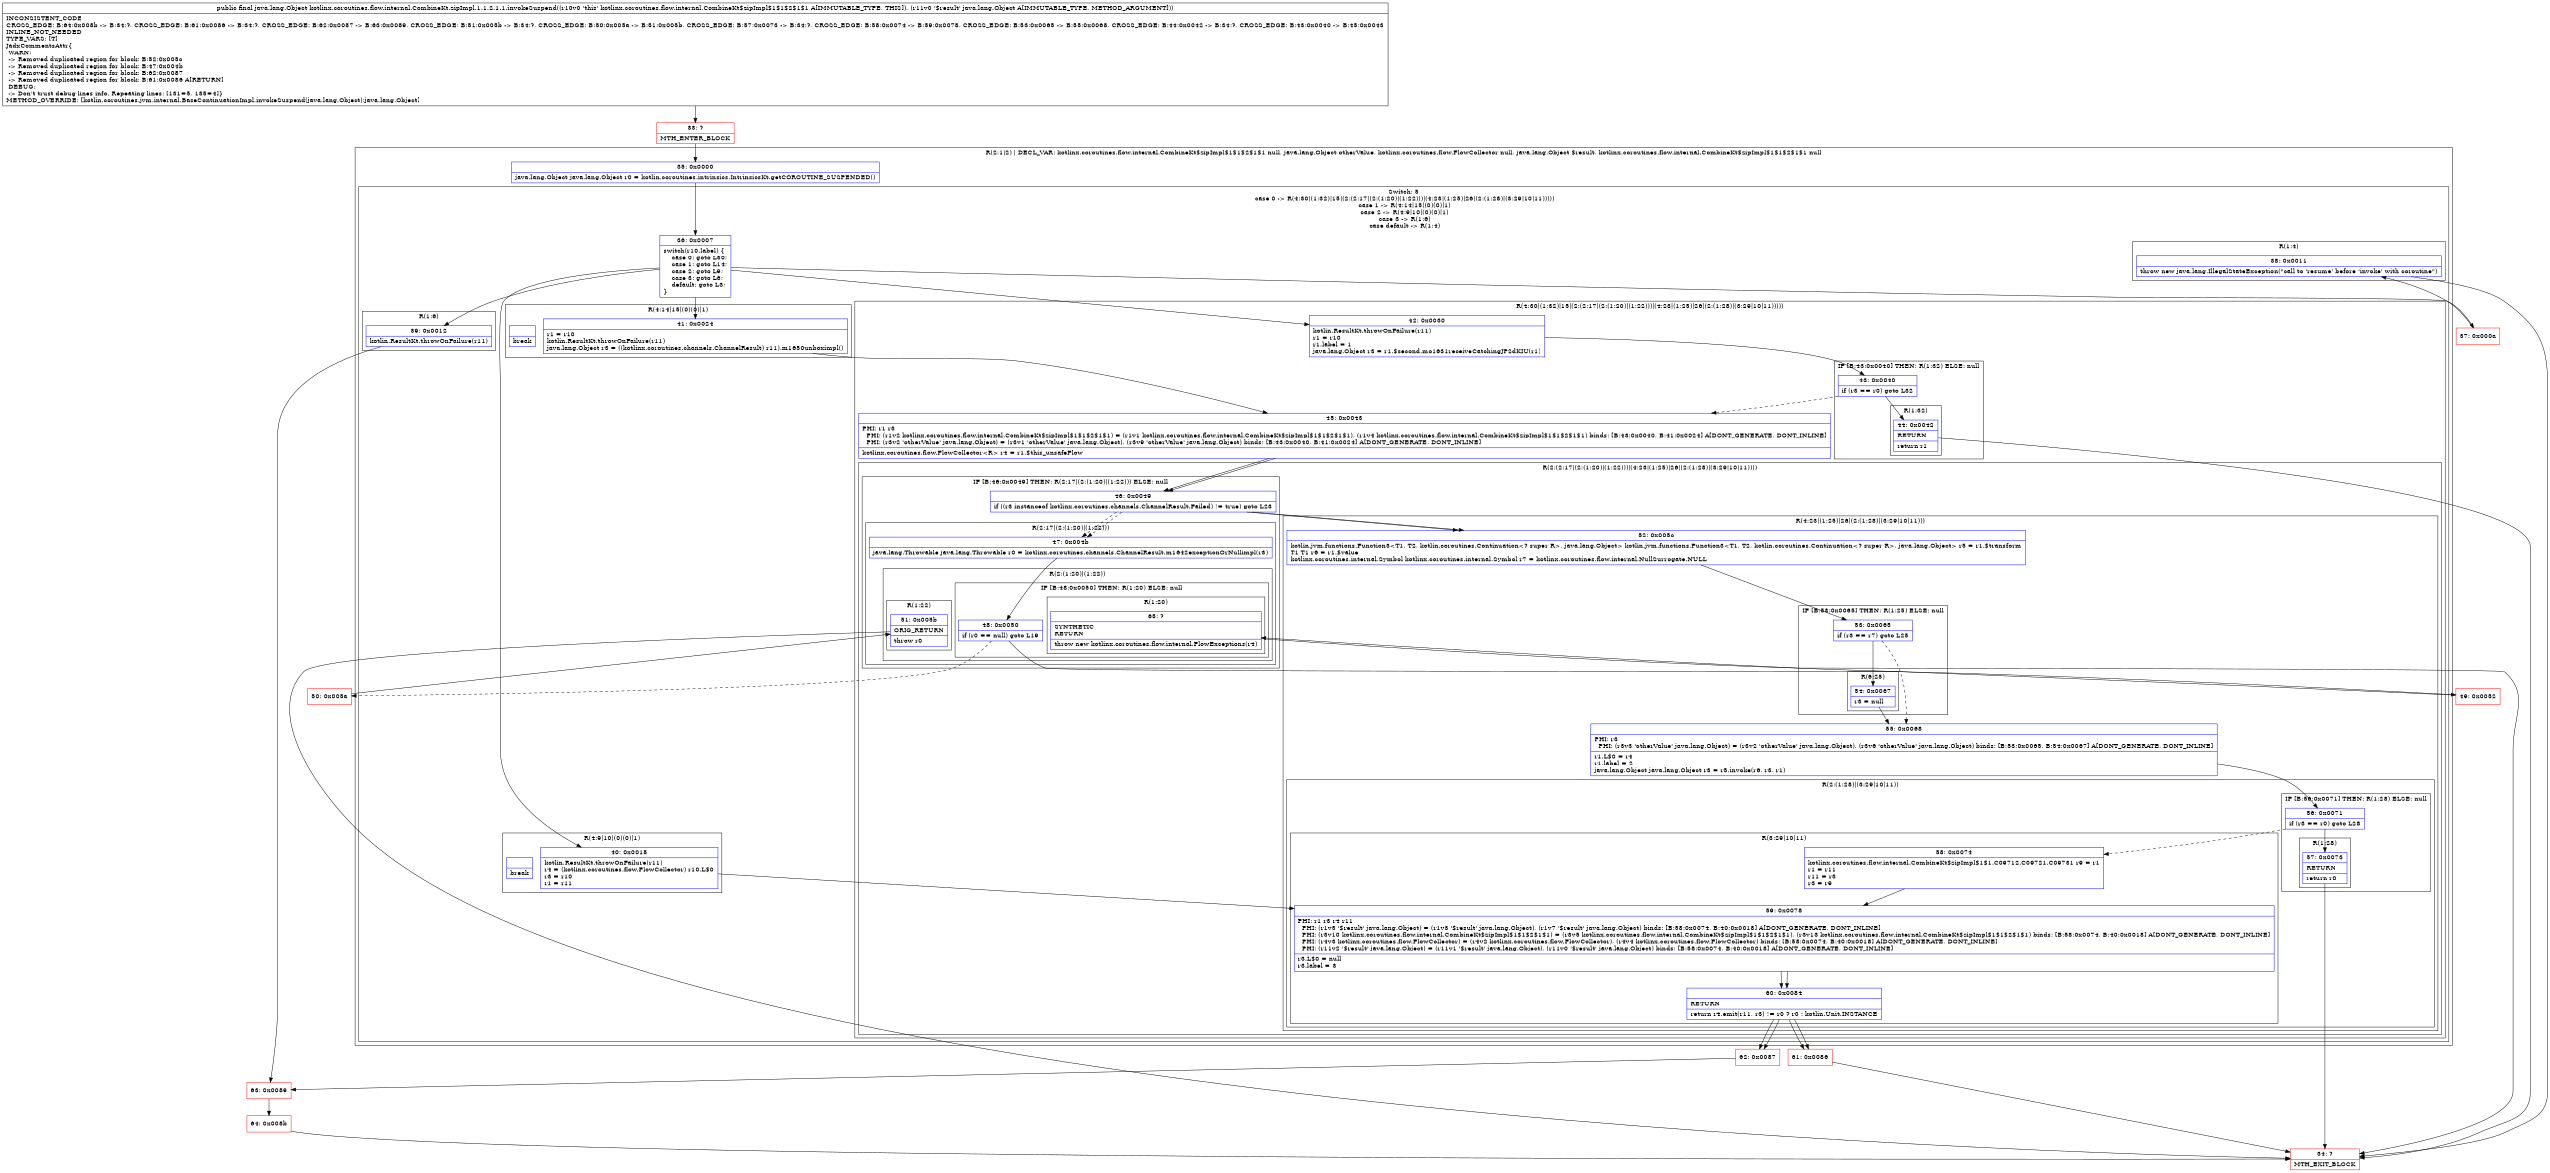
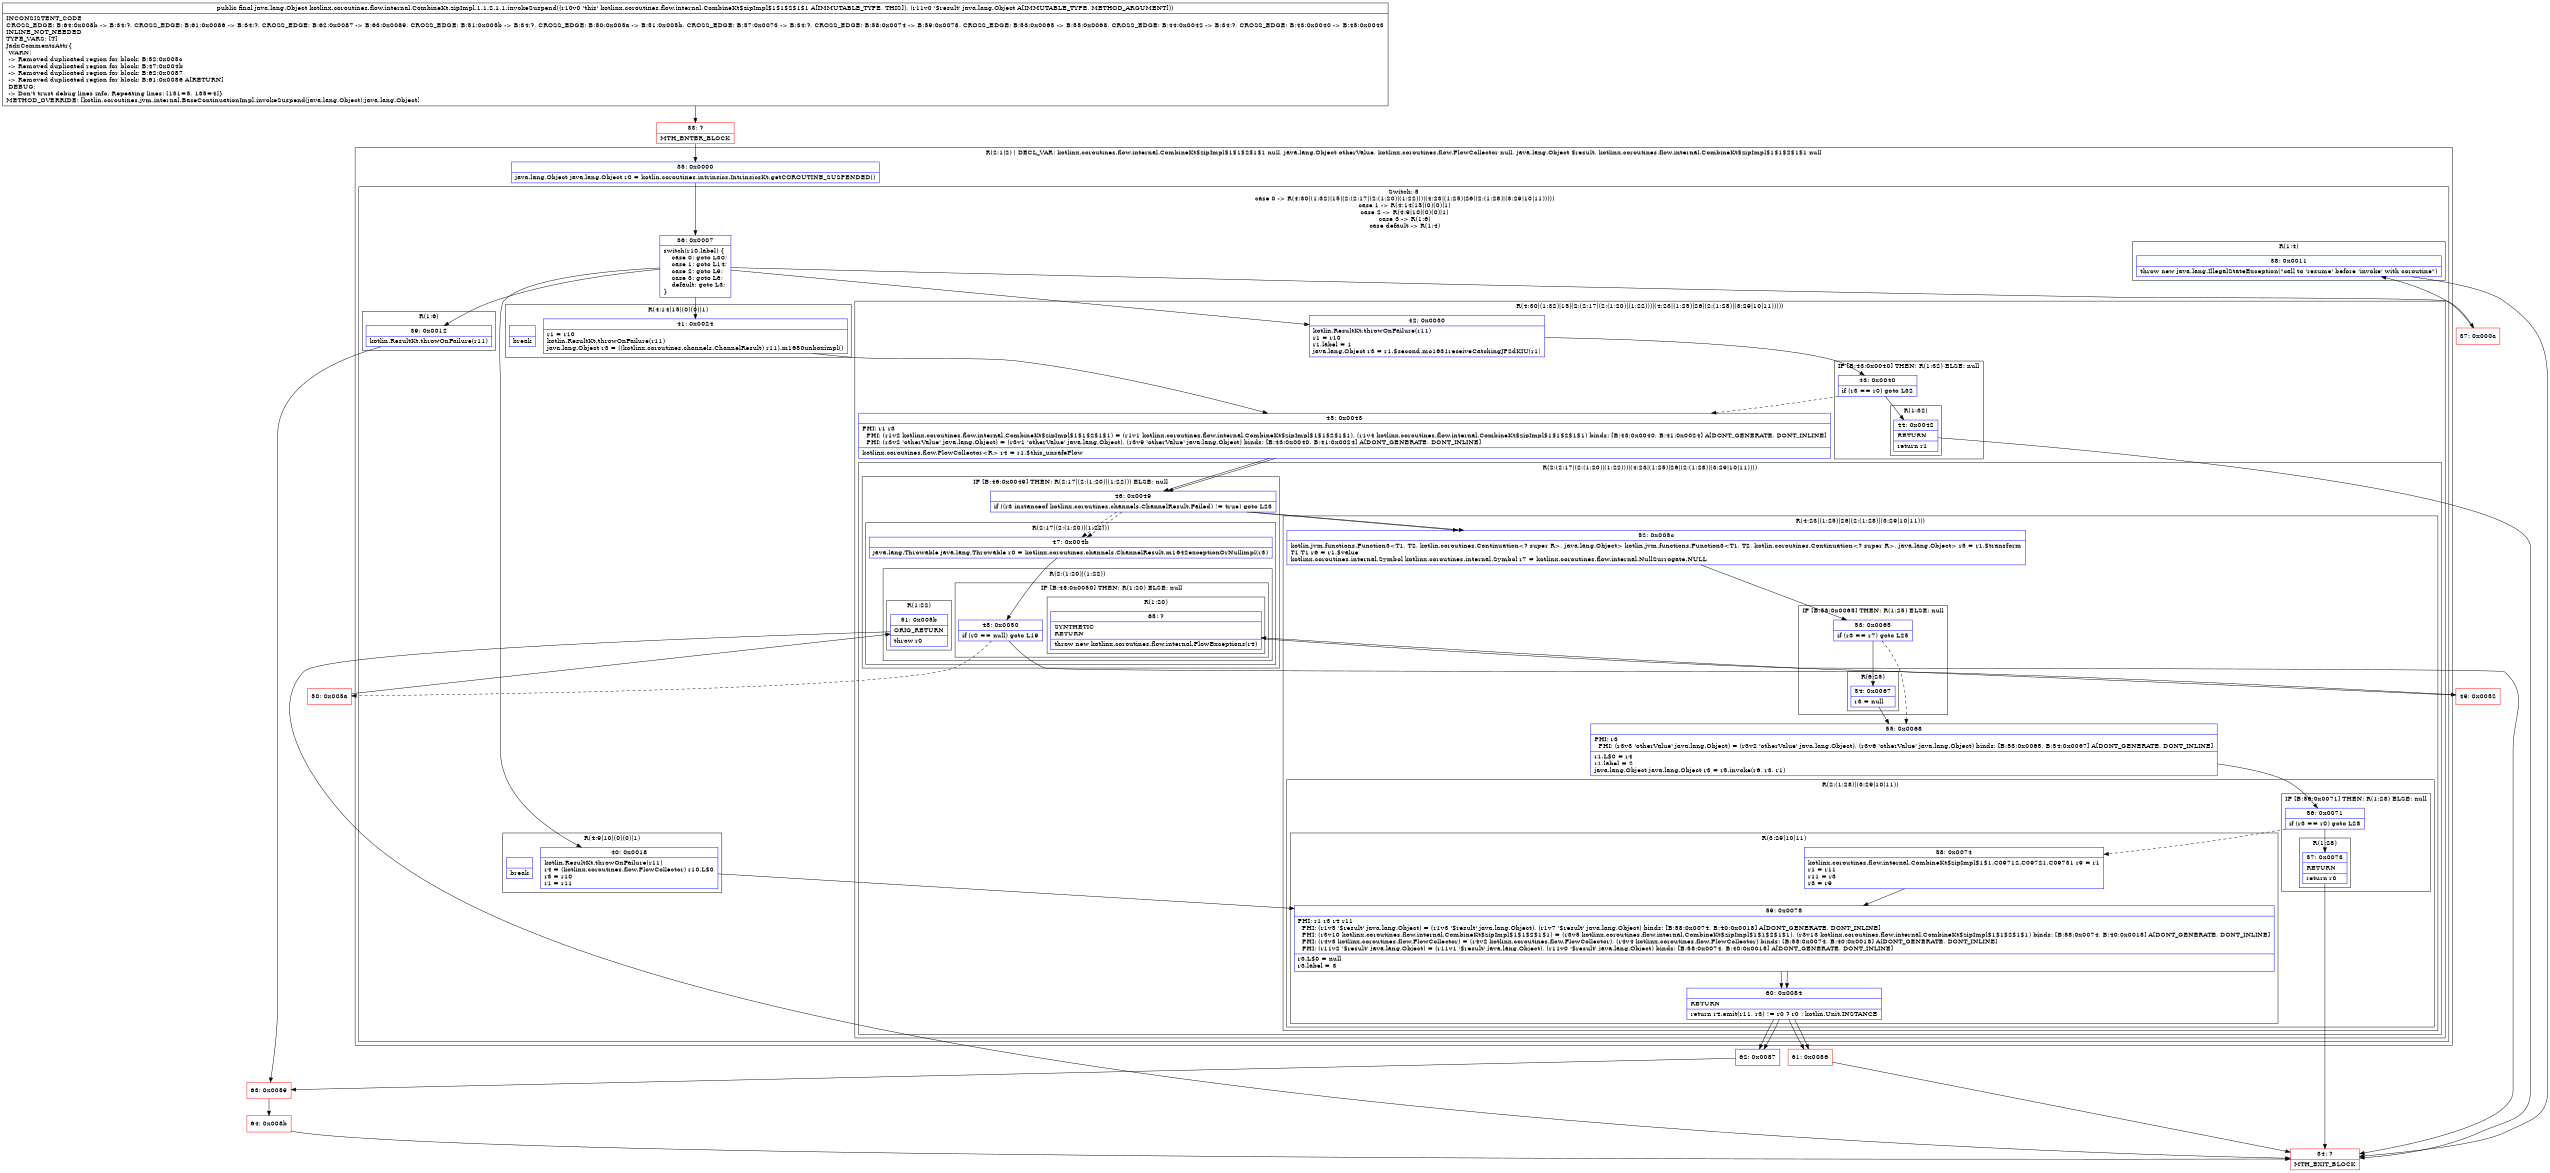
node "62: 0x0087": color red -> blue
